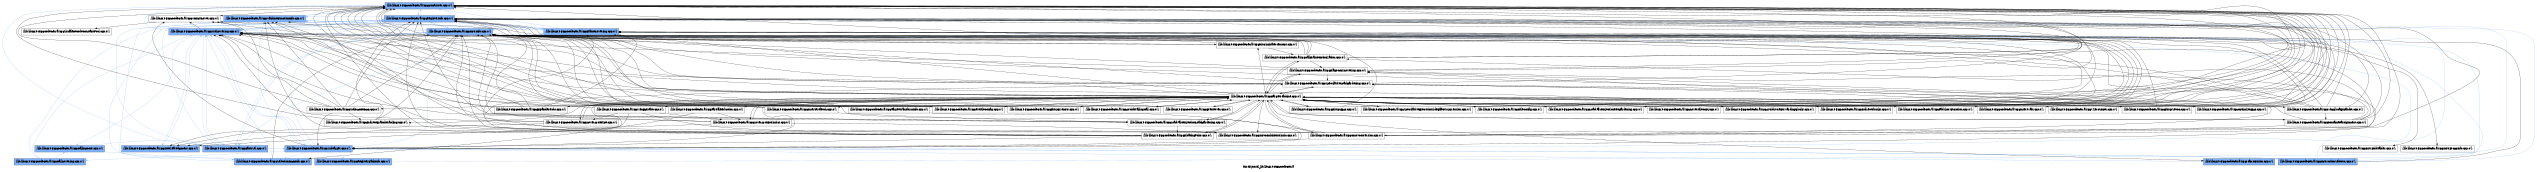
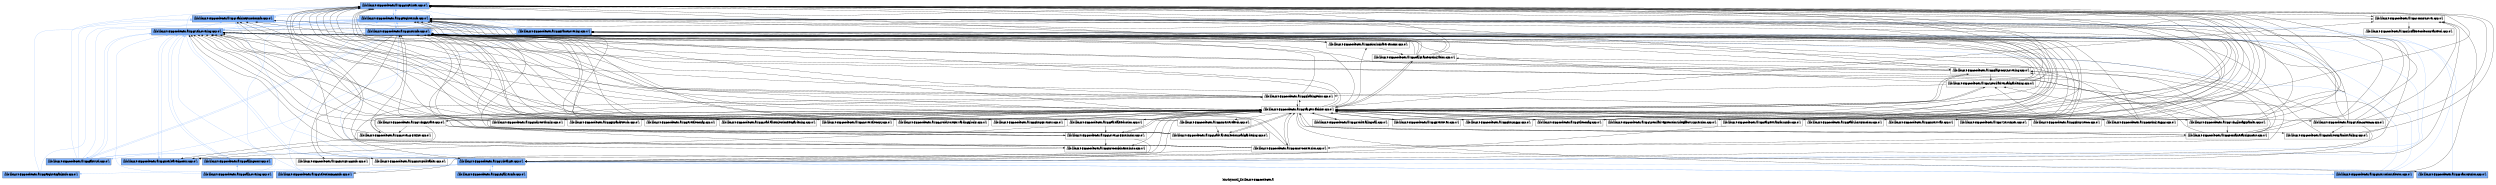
edge "{lib/libLLVMX86CodeGen.a(X86SelectionDAGInfo.cpp.o)}" -> "{lib/libLLVMX86CodeGen.a(X86InstrInfo.cpp.o)}": now "{lib/libLLVMX86CodeGen.a(X86IndirectThunks.cpp.o)}" -> "{lib/libLLVMX86CodeGen.a(X86InstrInfo.cpp.o)}"
edge "{lib/libLLVMX86CodeGen.a(X86FloatingPoint.cpp.o)}" -> "{lib/libLLVMX86CodeGen.a(X86SpeculativeLoadHardening.cpp.o)}": reversed
edge "{lib/libLLVMX86CodeGen.a(X86CallingConv.cpp.o)}" -> "{lib/libLLVMX86CodeGen.a(X86SelectionDAGInfo.cpp.o)}": now "{lib/libLLVMX86CodeGen.a(X86CallingConv.cpp.o)}" -> "{lib/libLLVMX86CodeGen.a(X86ISelLowering.cpp.o)}"
node "{lib/libLLVMX86CodeGen.a(X86LegalizerInfo.cpp.o)}": added
